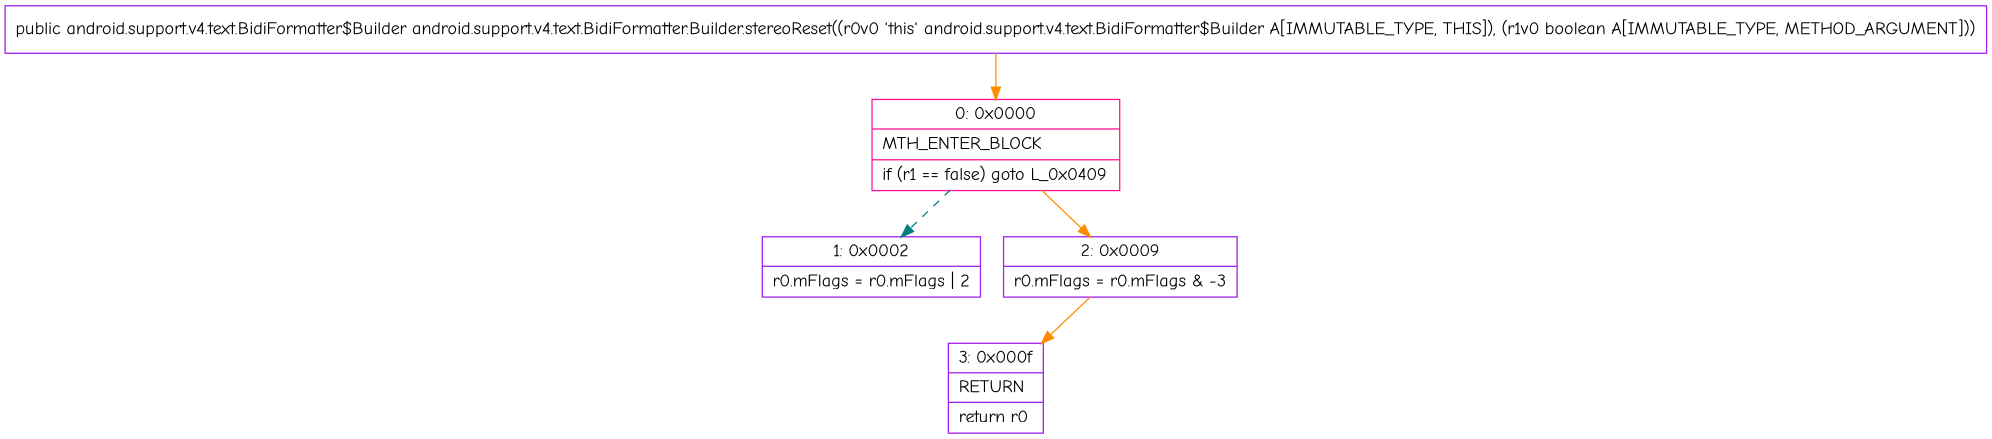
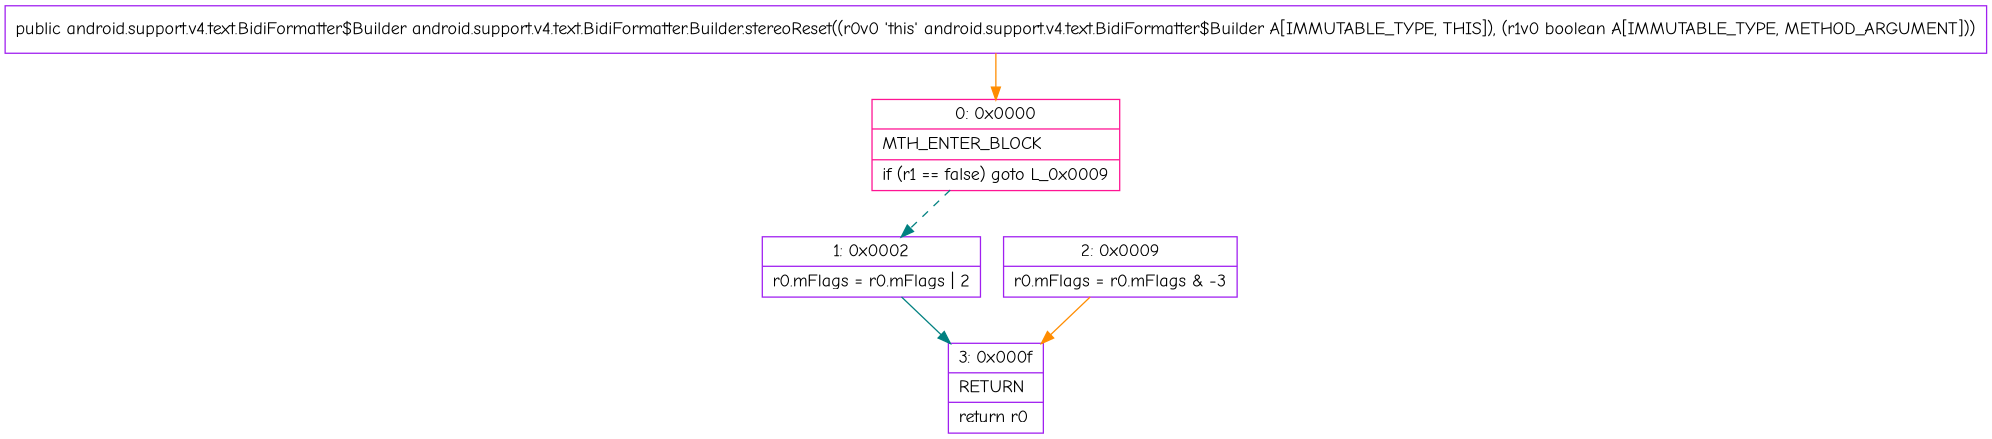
node "0: 0x0000": text "if (r1 == false) goto L_0x0409" -> "if (r1 == false) goto L_0x0009"
edge "0: 0x0000" -> "2: 0x0009": removed
edge "1: 0x0002" -> "3: 0x000f": added
